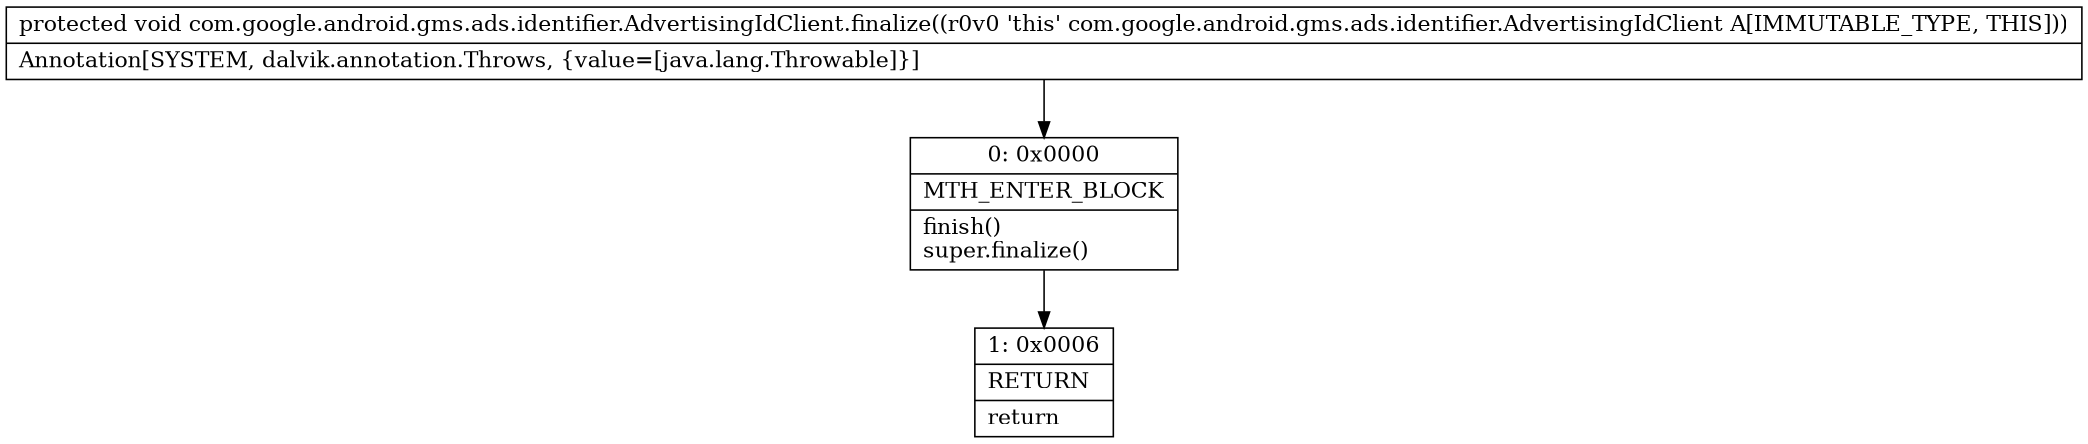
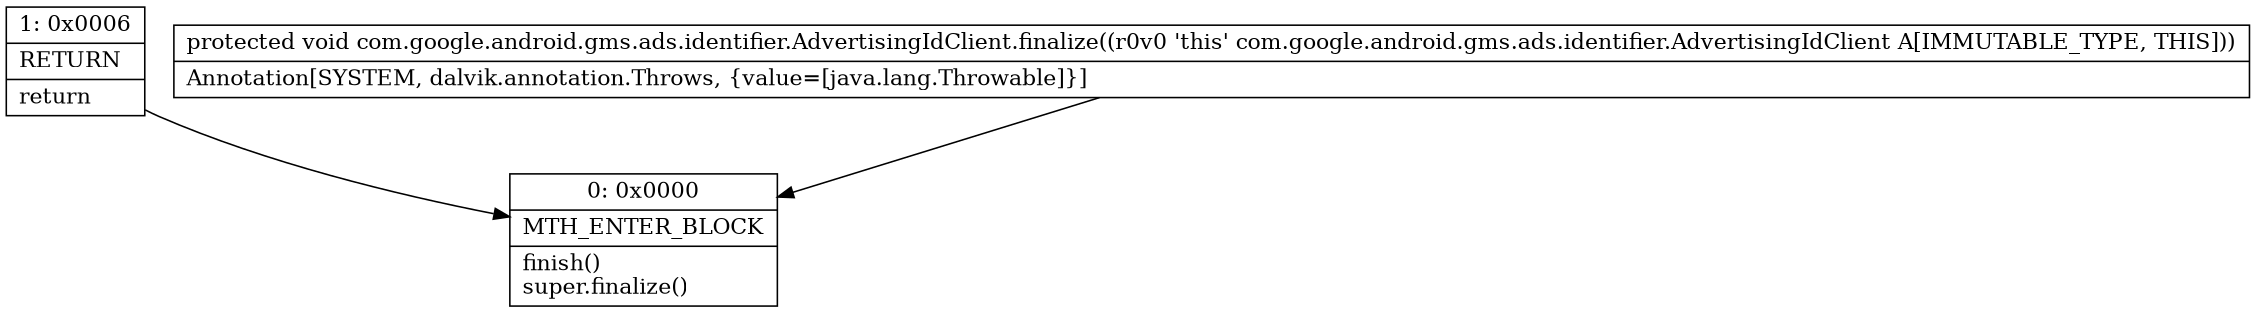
edge "0: 0x0000" -> "1: 0x0006": reversed
